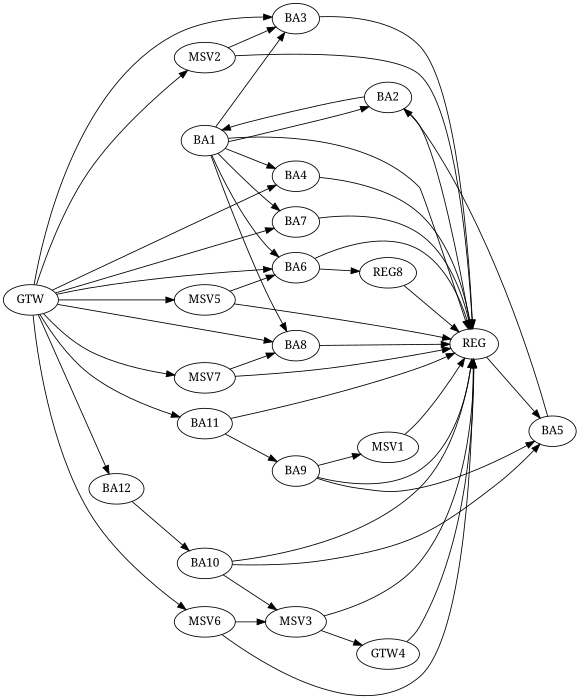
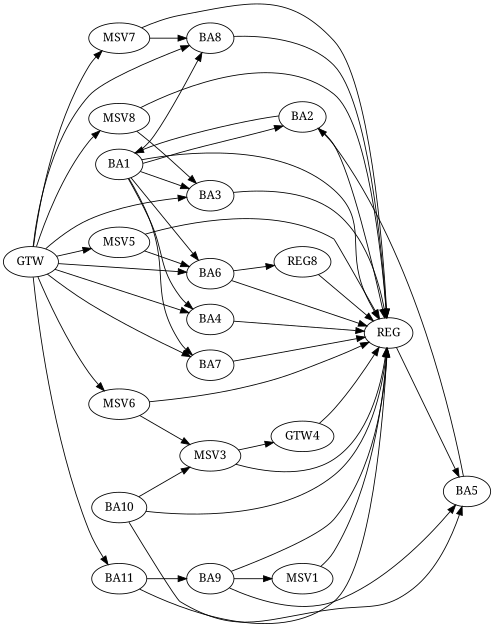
node "MSV2": label "MSV2" -> "MSV8"
node "BA12": removed
